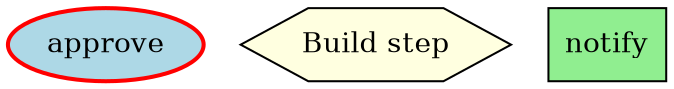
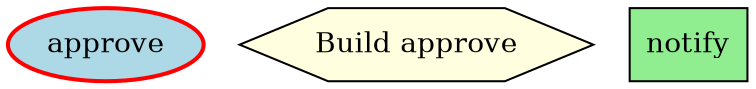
node "Build step": label "Build step" -> "Build approve"
